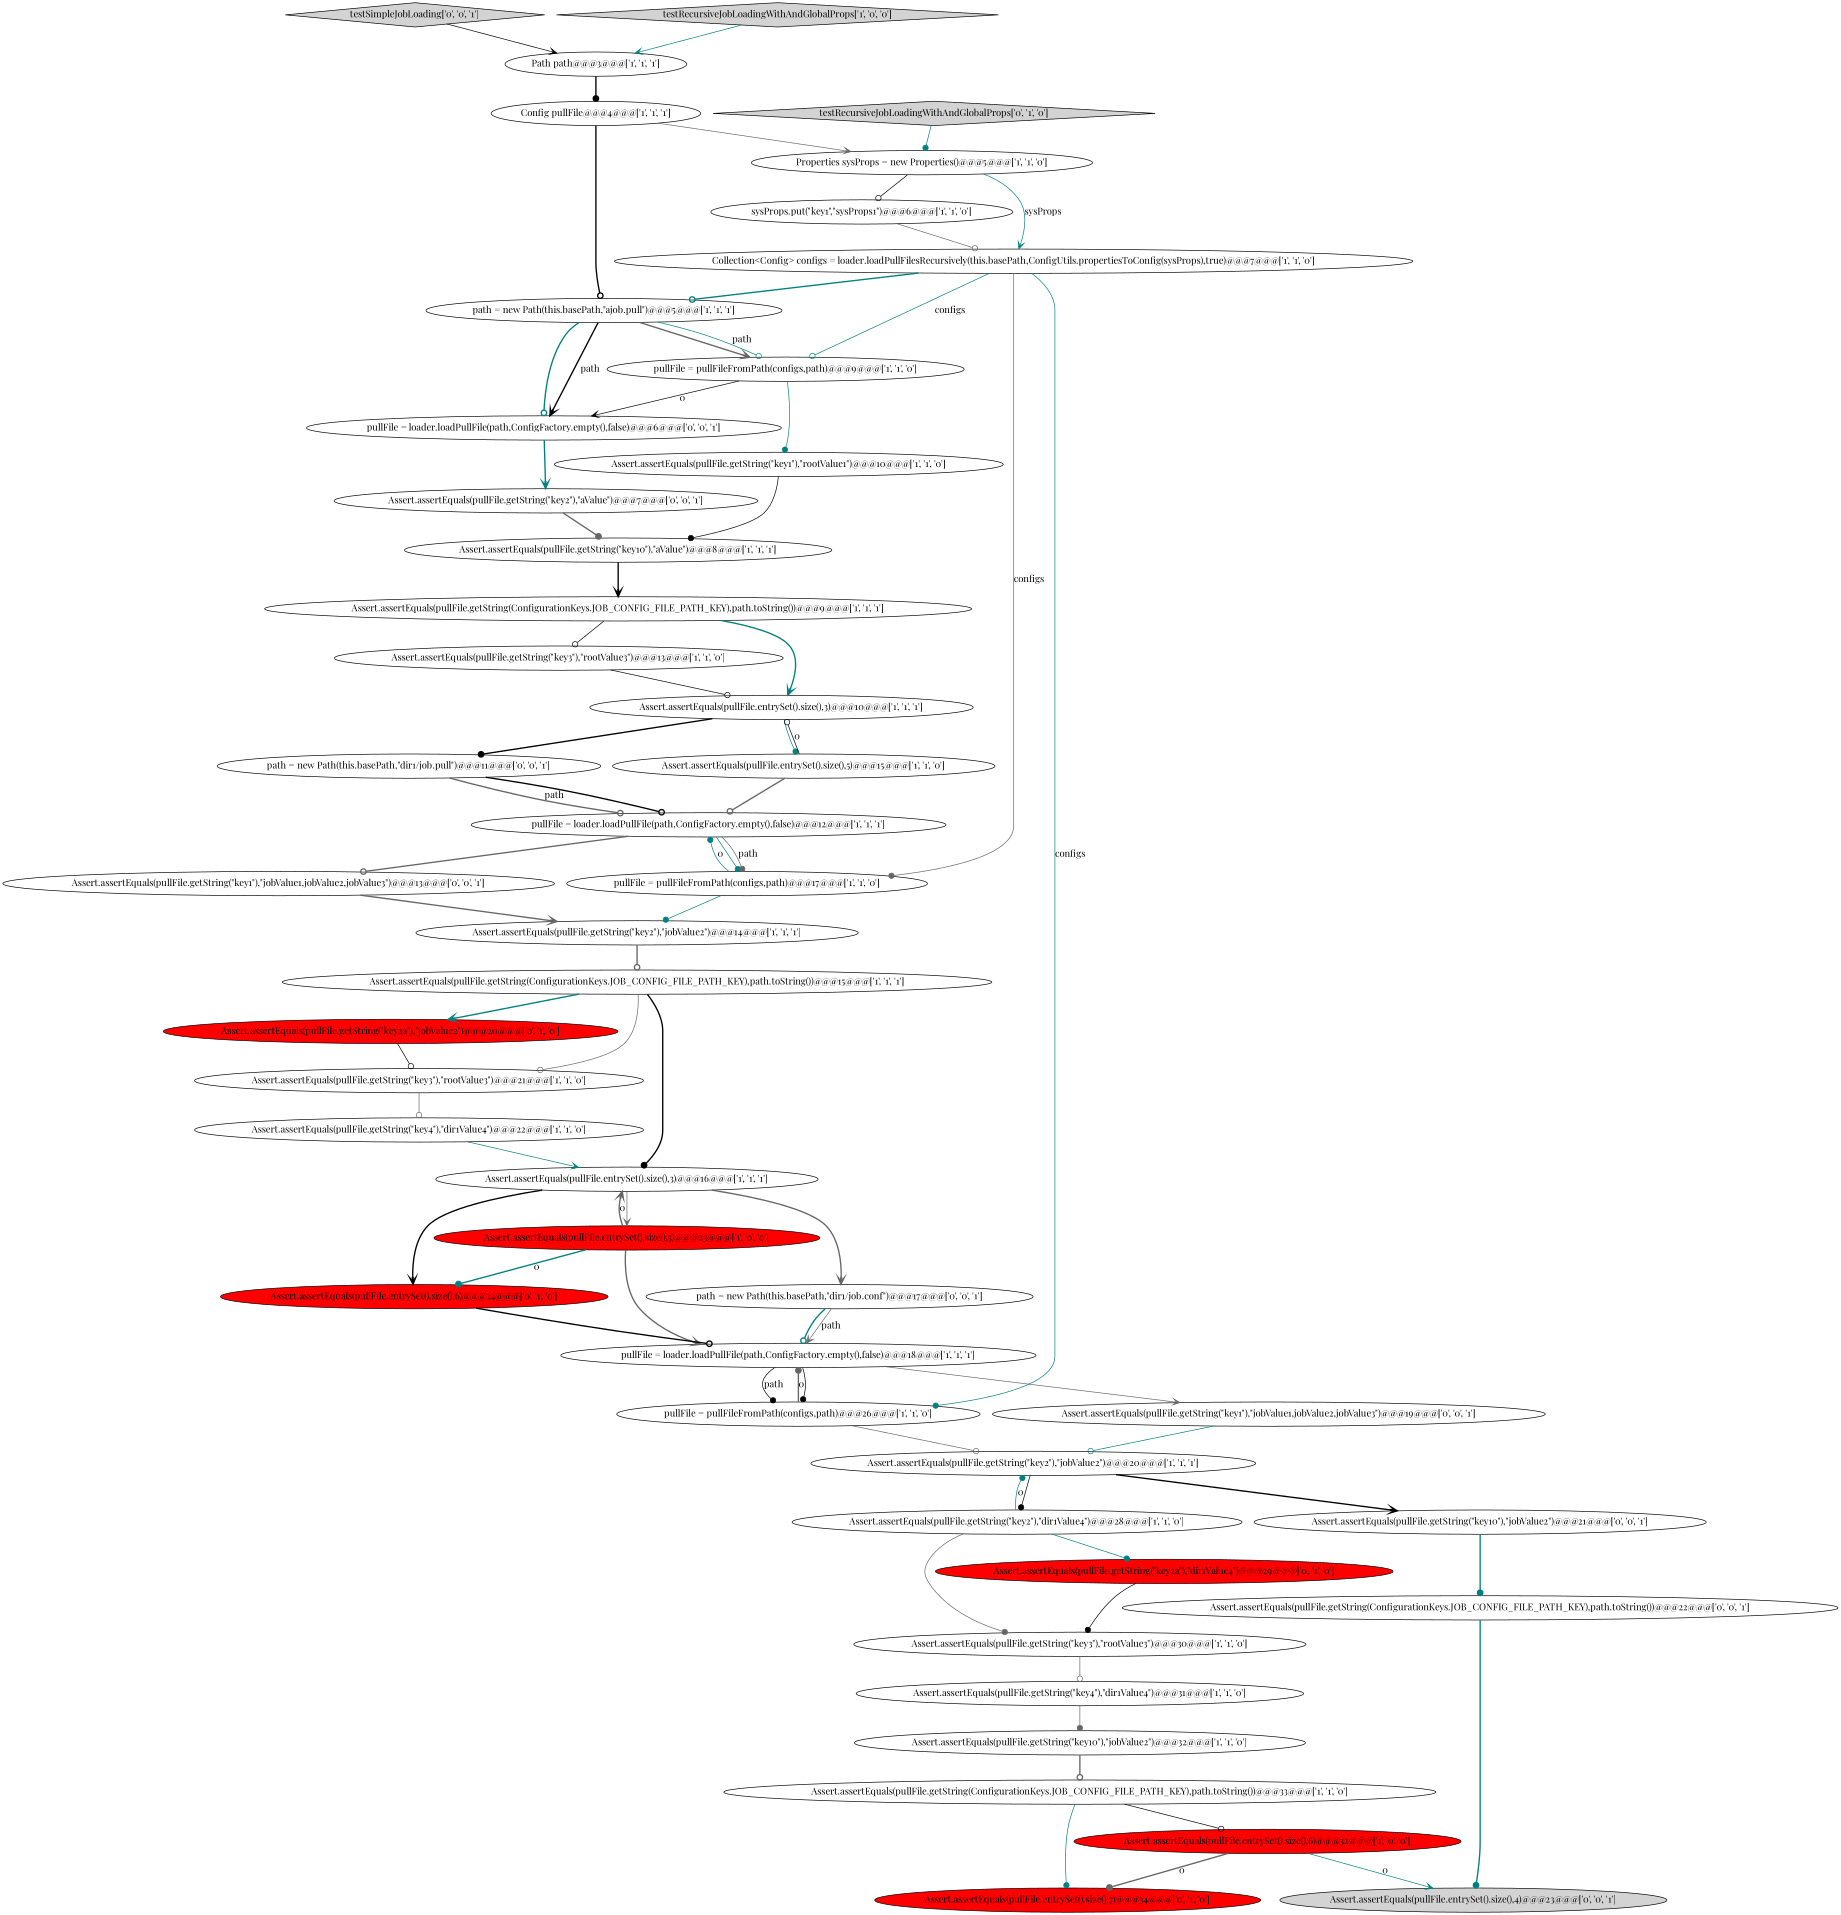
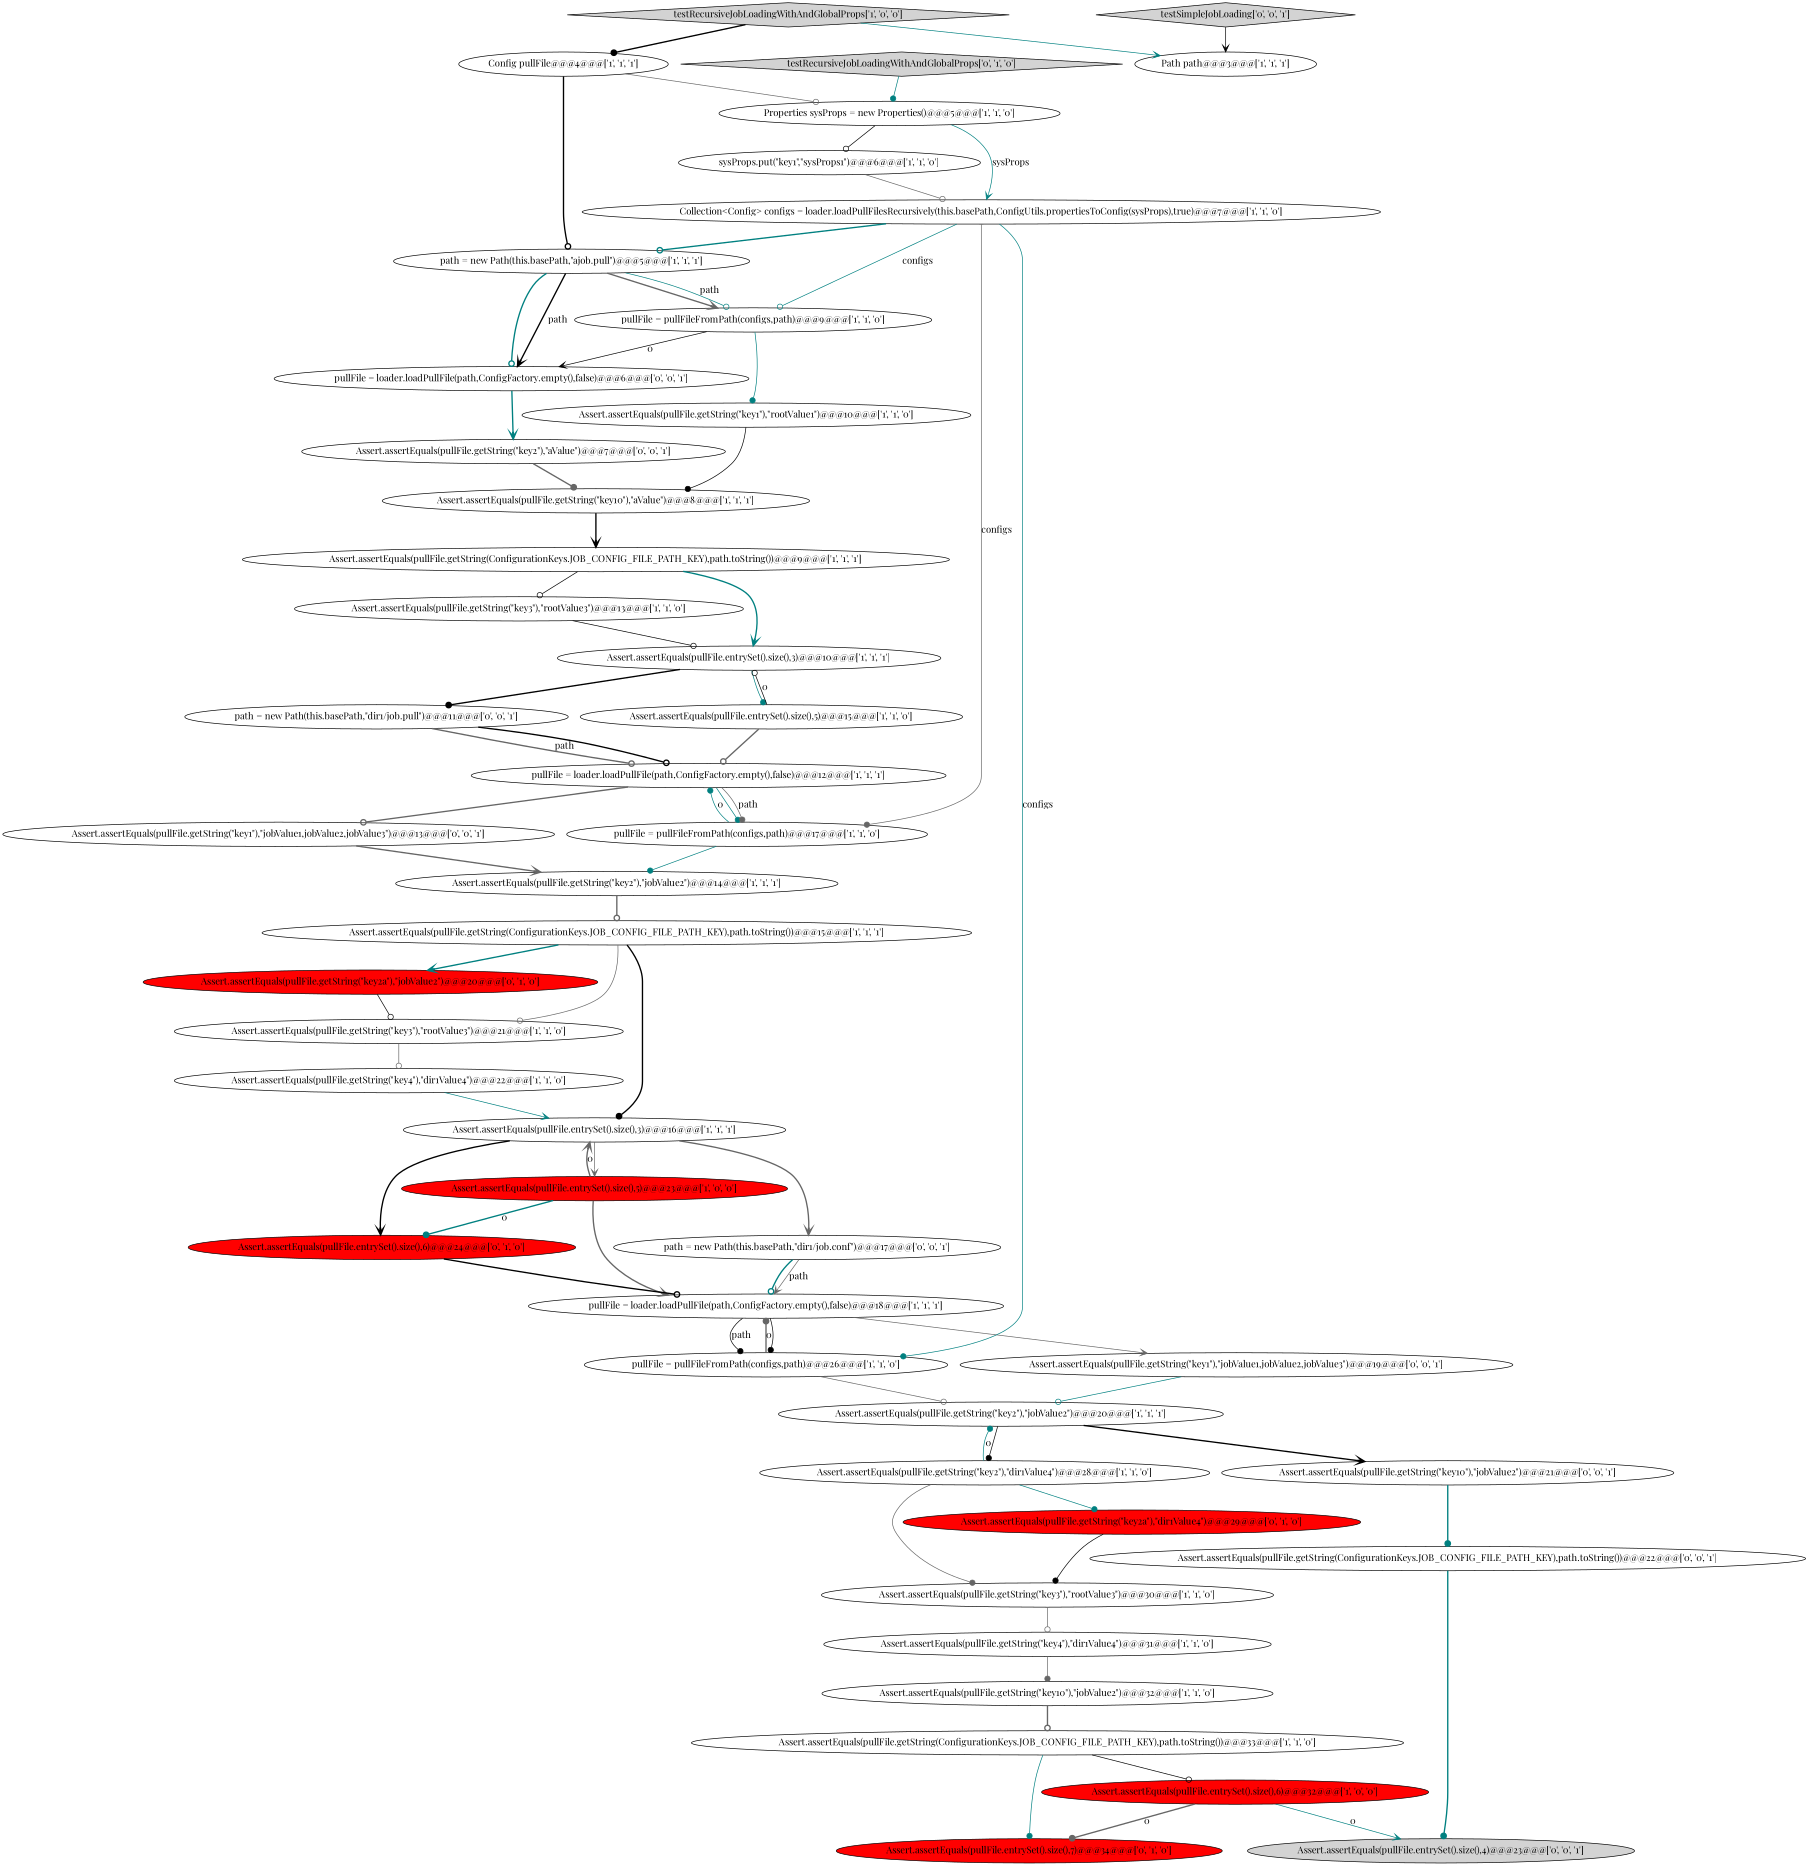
edge "Path path@@@3@@@['1', '1', '1']" -> "Config pullFile@@@4@@@['1', '1', '1']": now "testRecursiveJobLoadingWithAndGlobalProps['1', '0', '0']" -> "Config pullFile@@@4@@@['1', '1', '1']"
edge "Config pullFile@@@4@@@['1', '1', '1']" -> "Properties sysProps = new Properties()@@@5@@@['1', '1', '0']": arrowhead vee -> odot
